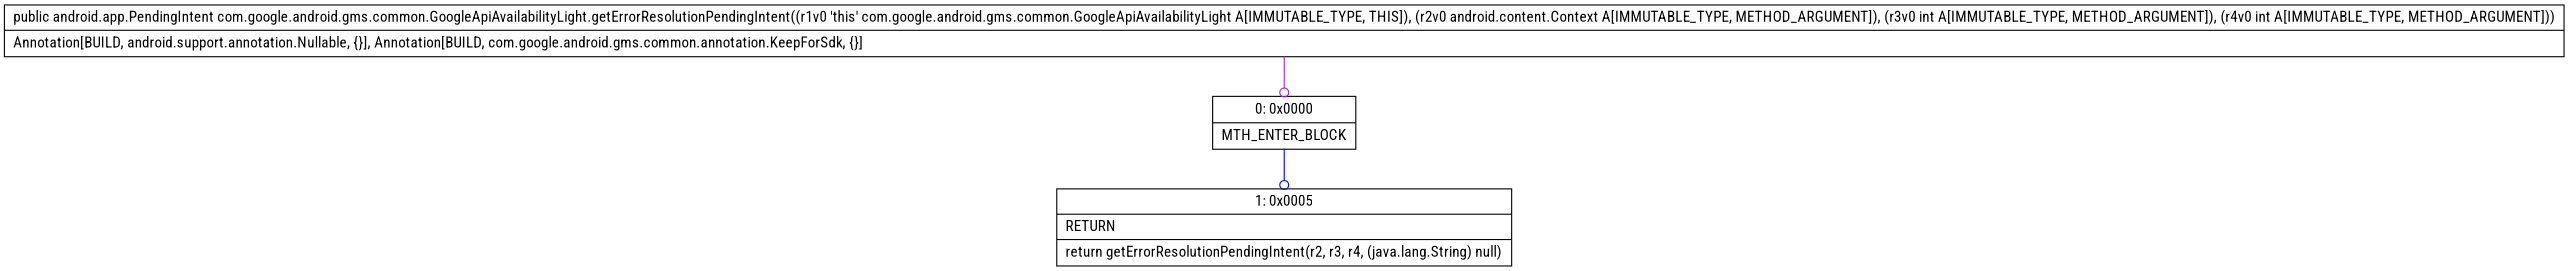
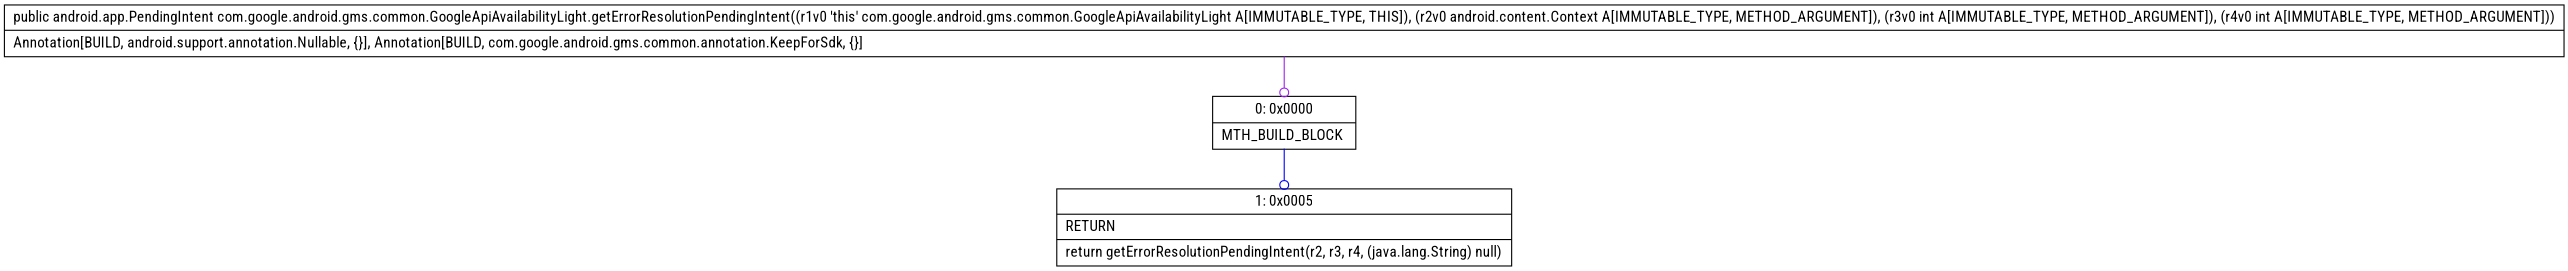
node "0: 0x0000": text "MTH_ENTER_BLOCK" -> "MTH_BUILD_BLOCK"
